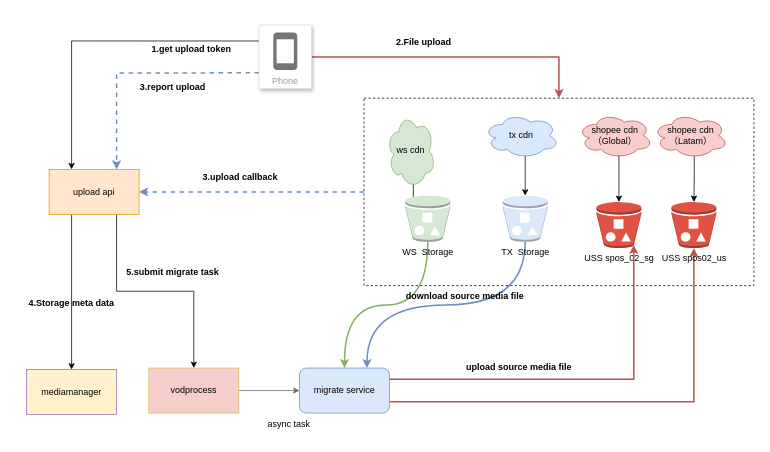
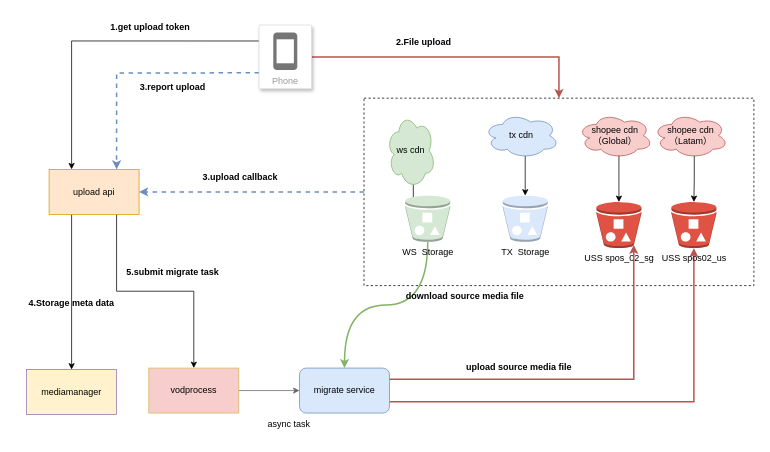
node "1.get upload token": moved (192, 49) -> (150, 27)
edge "TX Storage" -> "migrate service": removed
